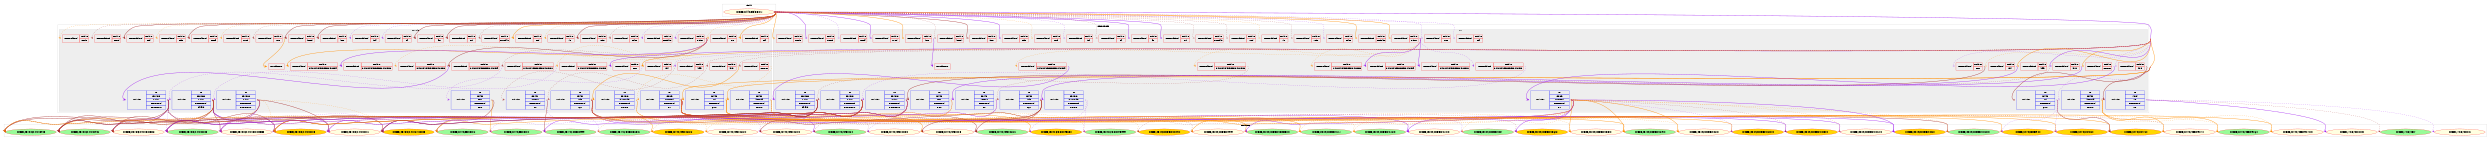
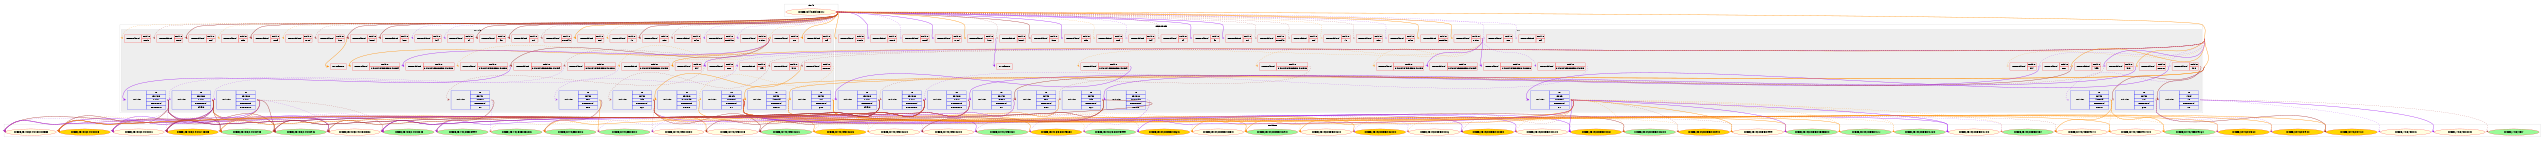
node "portage://dev-db/postgresql-11.16": added
node "portage://sci-libs/target-9.0.0": label "portage://sci-libs/target-9.0.0" -> "portage://sci-libs/proj-9.0.0"
